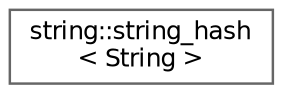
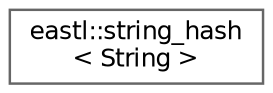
node "string::string_hash < String >": label "string::string_hash < String >" -> "eastl::string_hash < String >"
